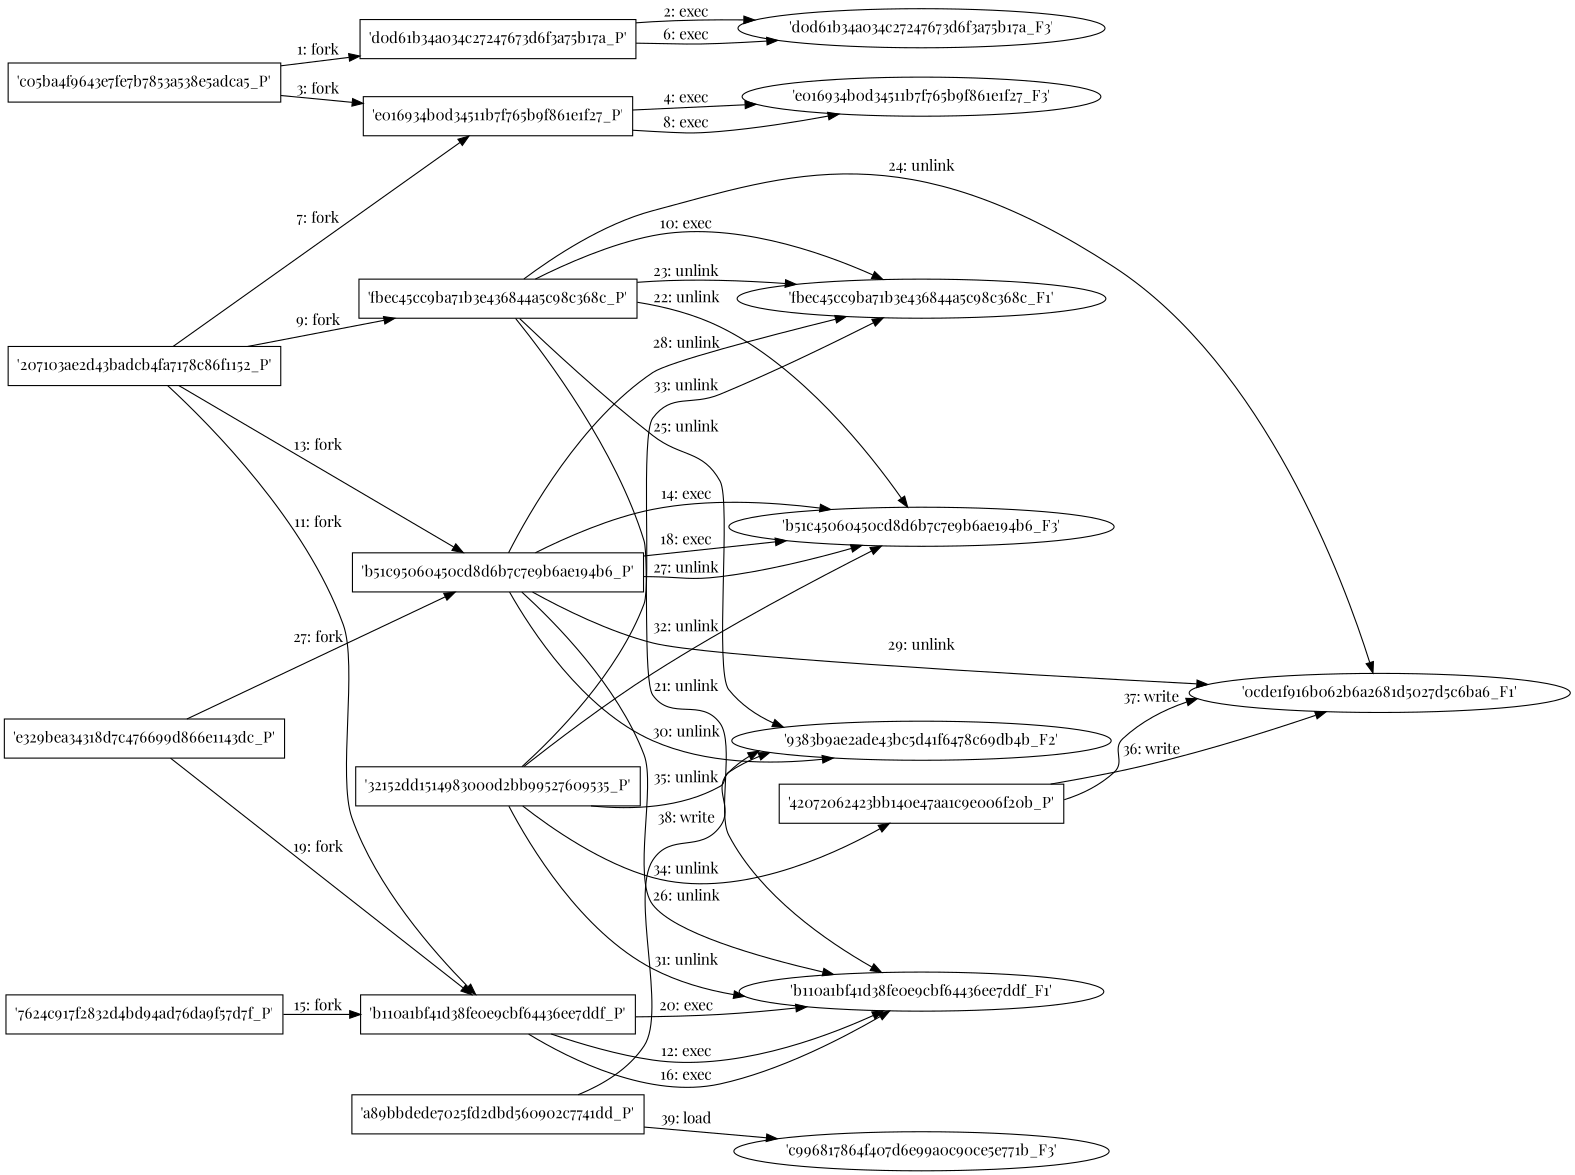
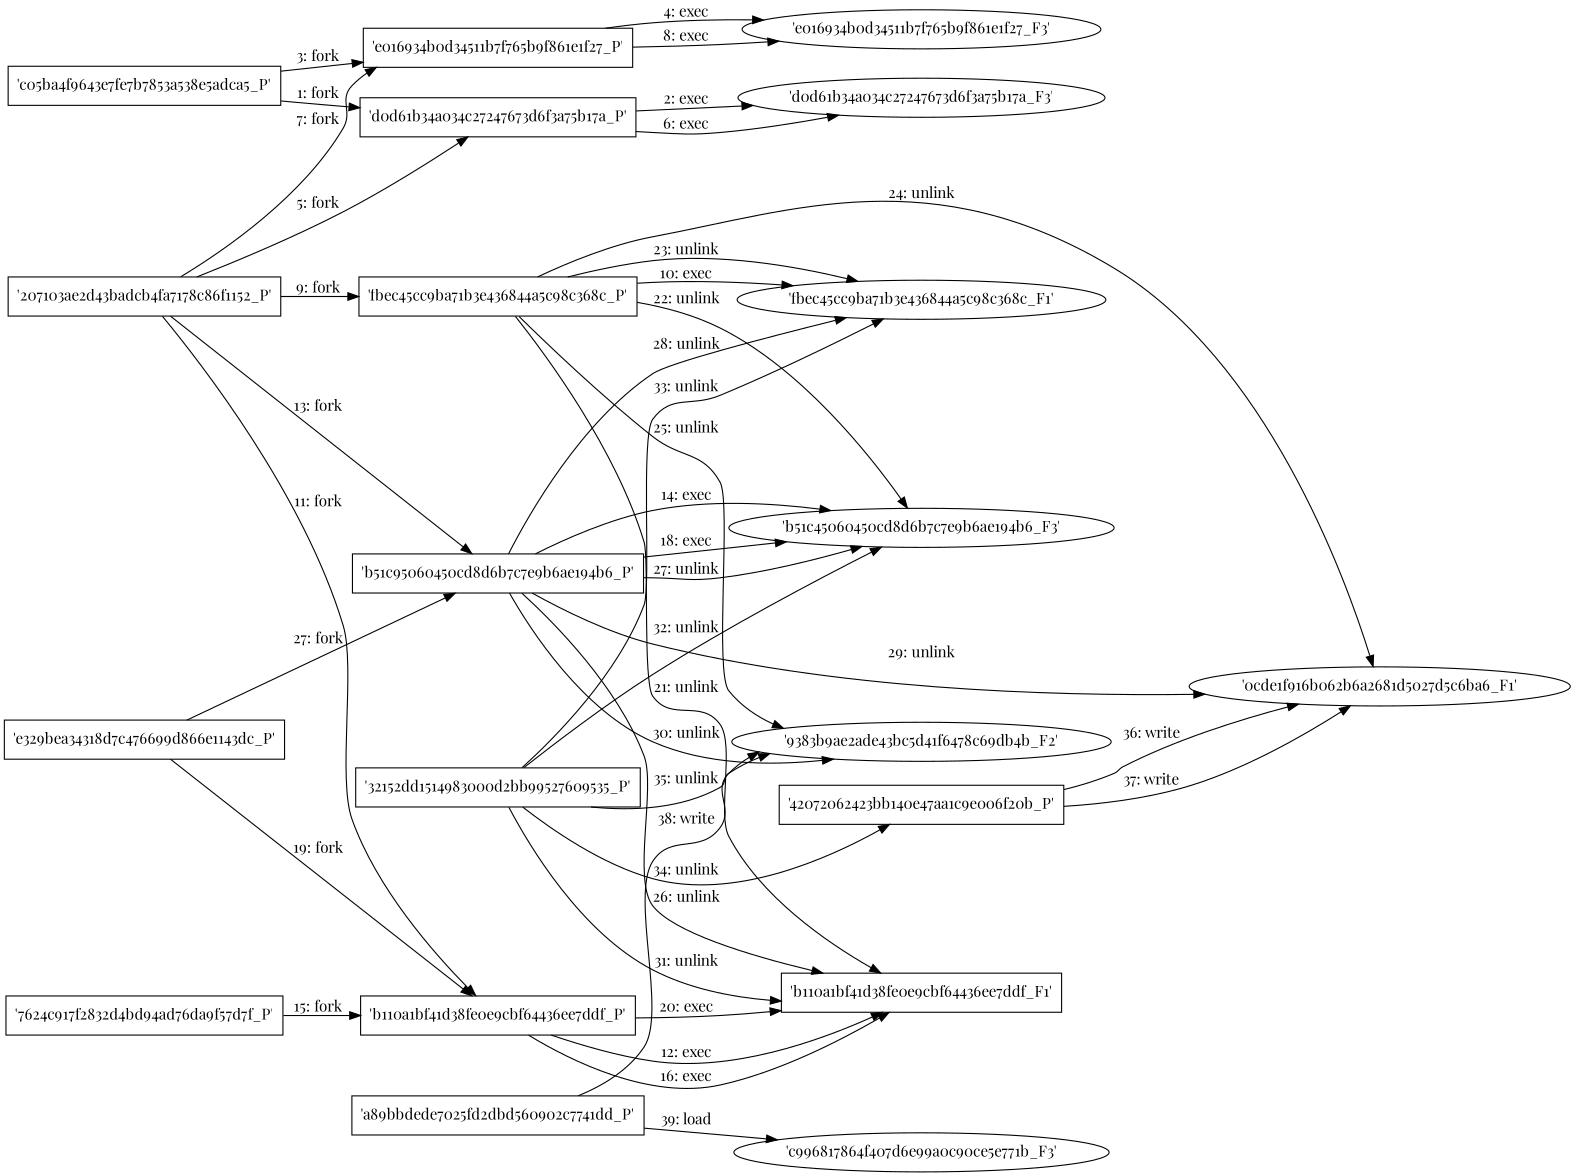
edge "'207103ae2d43badcb4fa7178c86f1152_P'" -> "'d0d61b34a034c27247673d6f3a75b17a_P'": added, label "5: fork"
node "'b110a1bf41d38fe0e9cbf64436ee7ddf_F1'": shape ellipse -> box
